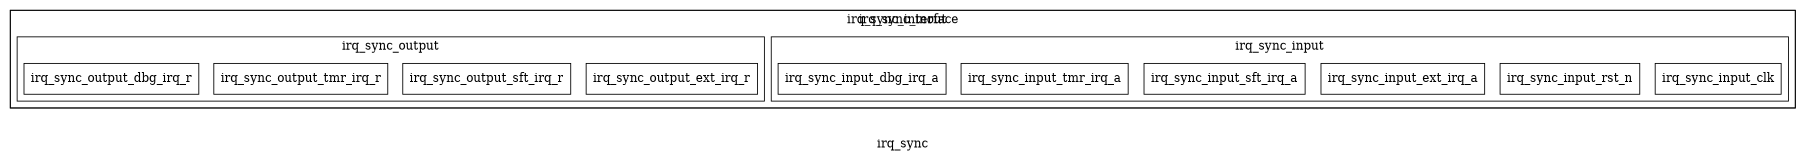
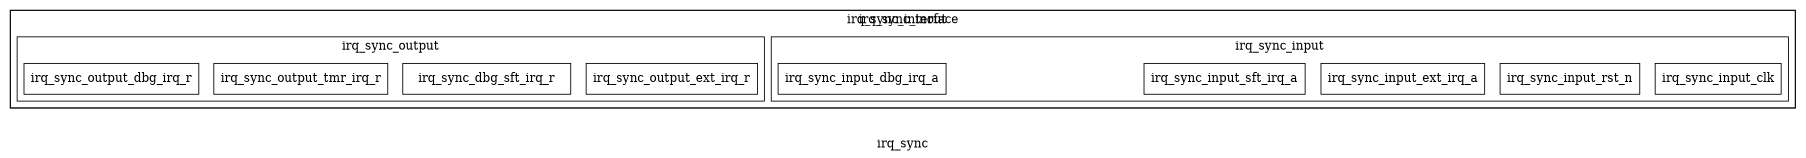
node "irq_sync_output_sft_irq_r": label "irq_sync_output_sft_irq_r" -> "irq_sync_dbg_sft_irq_r"
node "irq_sync_input_tmr_irq_a": removed
